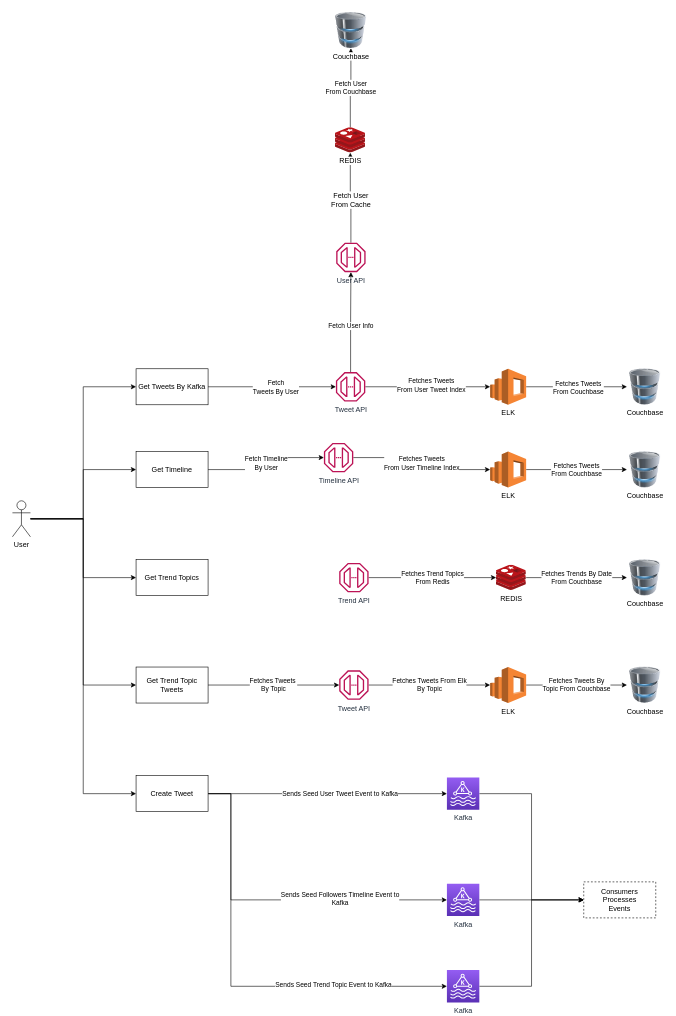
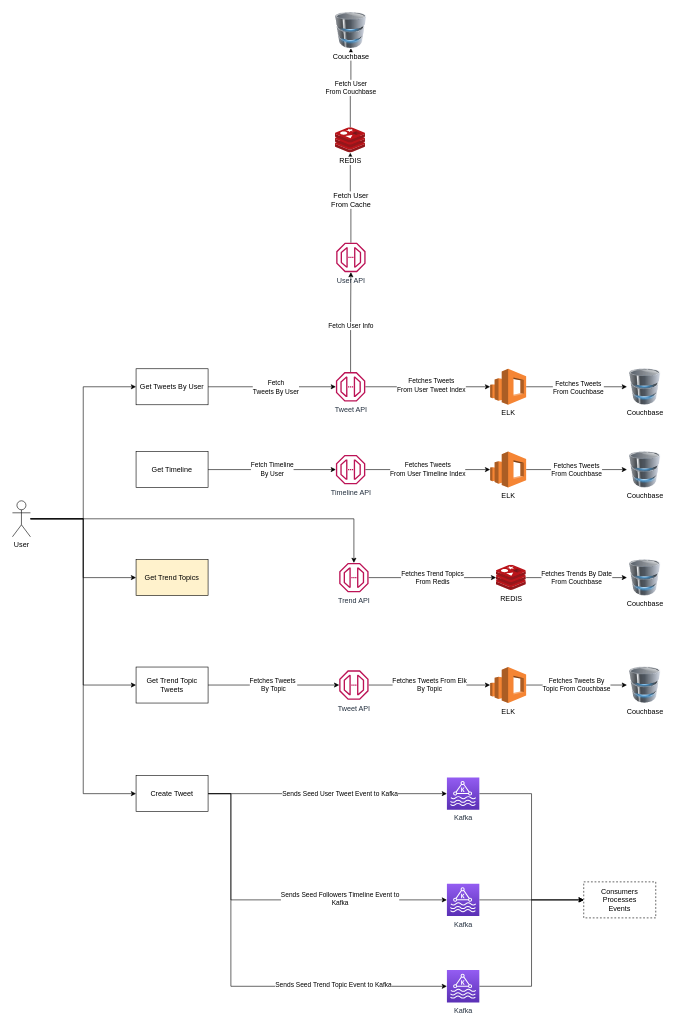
node "Get Tweets By Kafka": label "Get Tweets By Kafka" -> "Get Tweets By User"
node "Timeline API": moved (338, 458) -> (350, 470)
edge "User" -> "Get Timeline": now "User" -> "Trend API"
node "Get Trend Topics": fillcolor #ffffff -> #fff2cc
